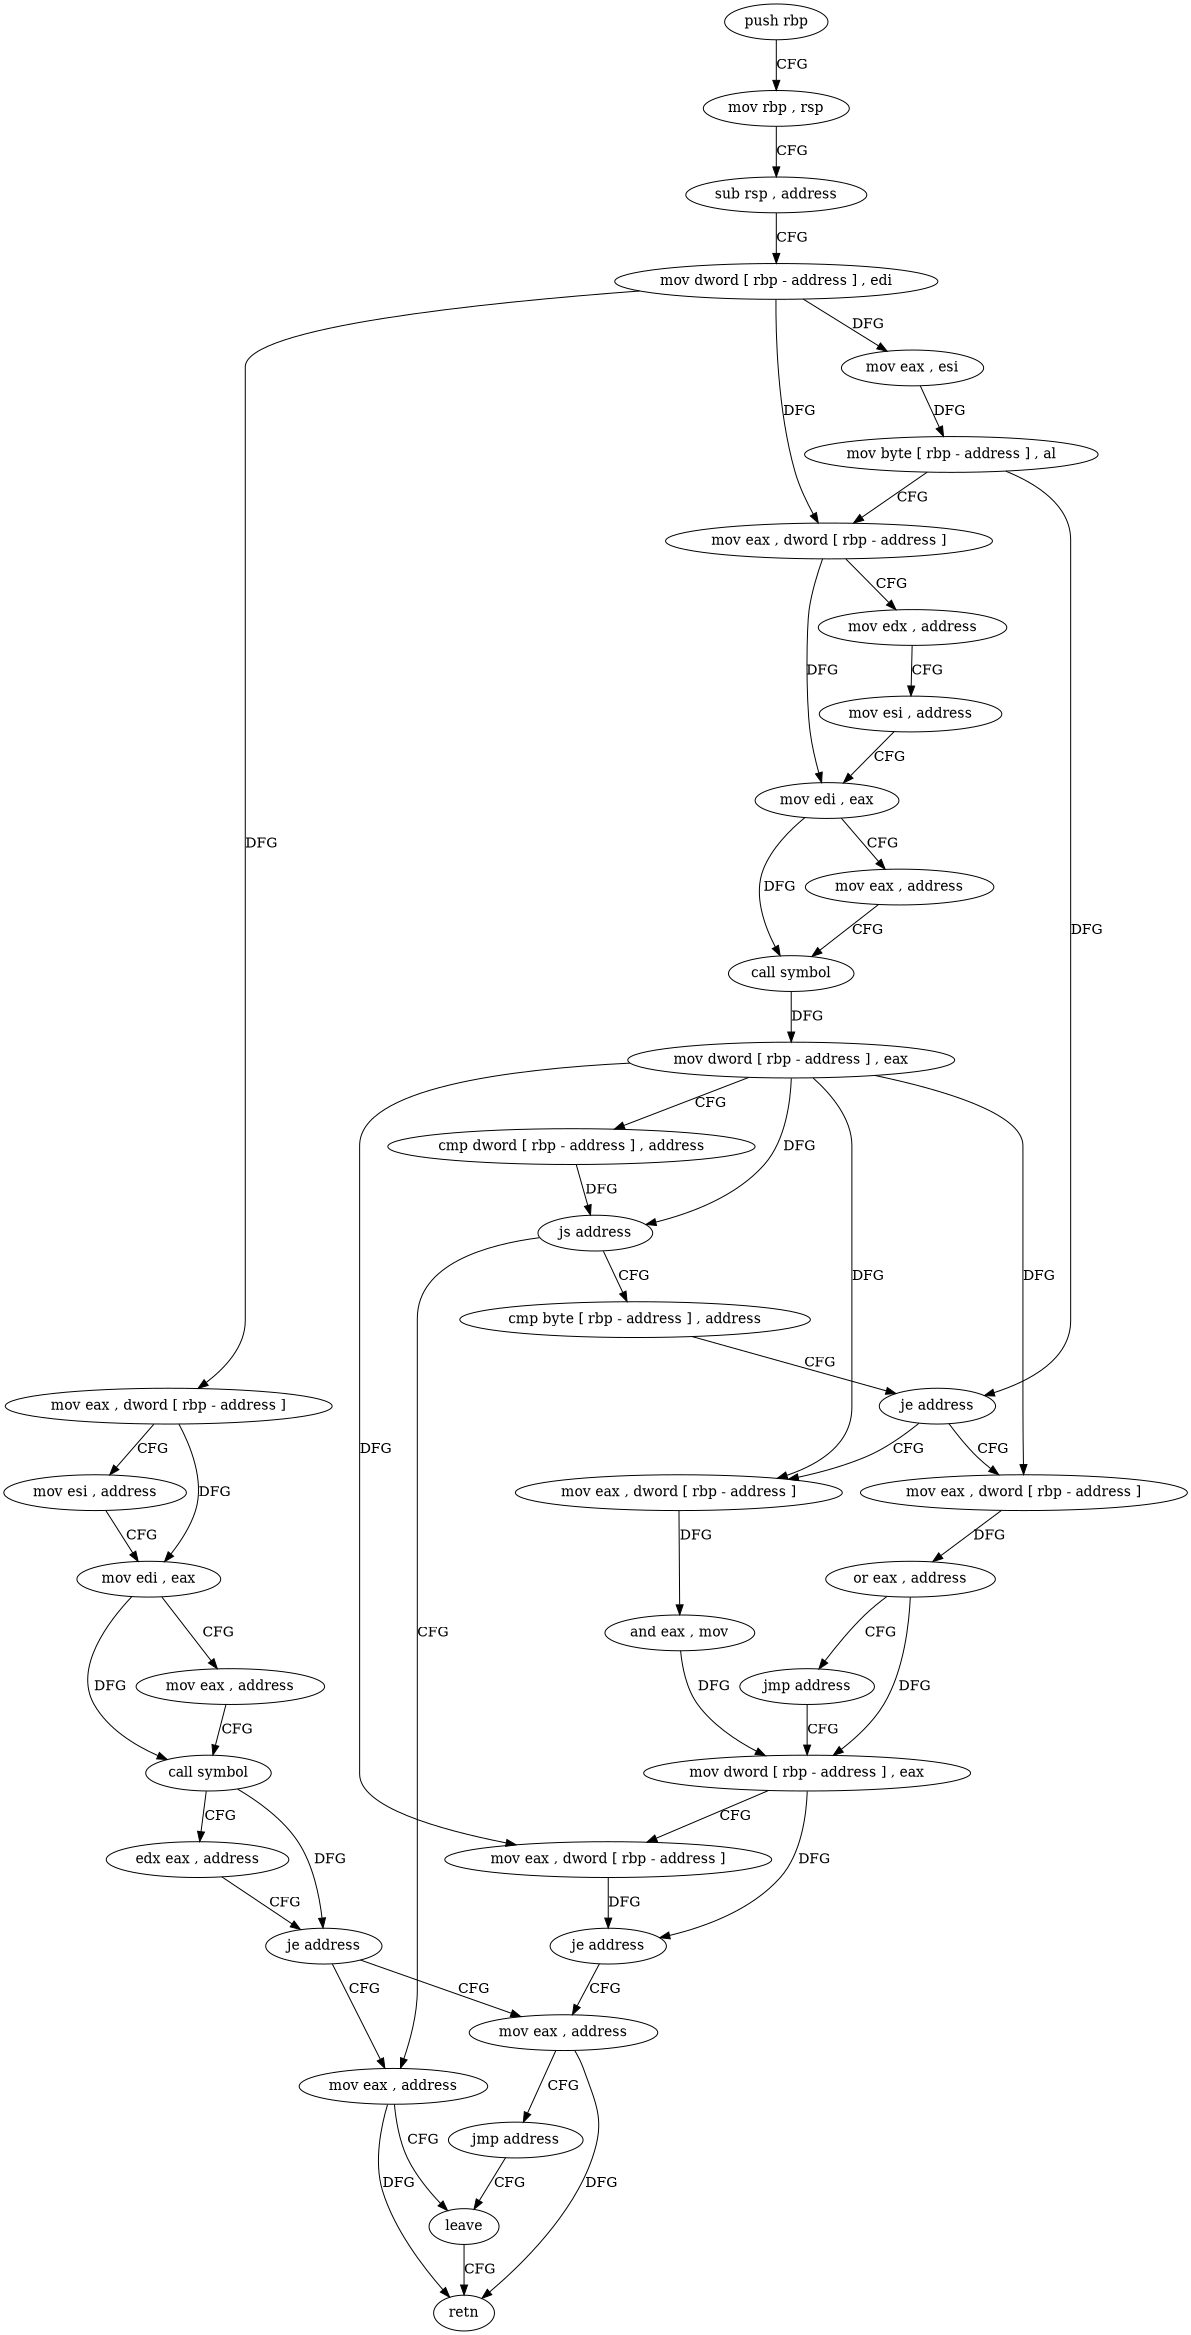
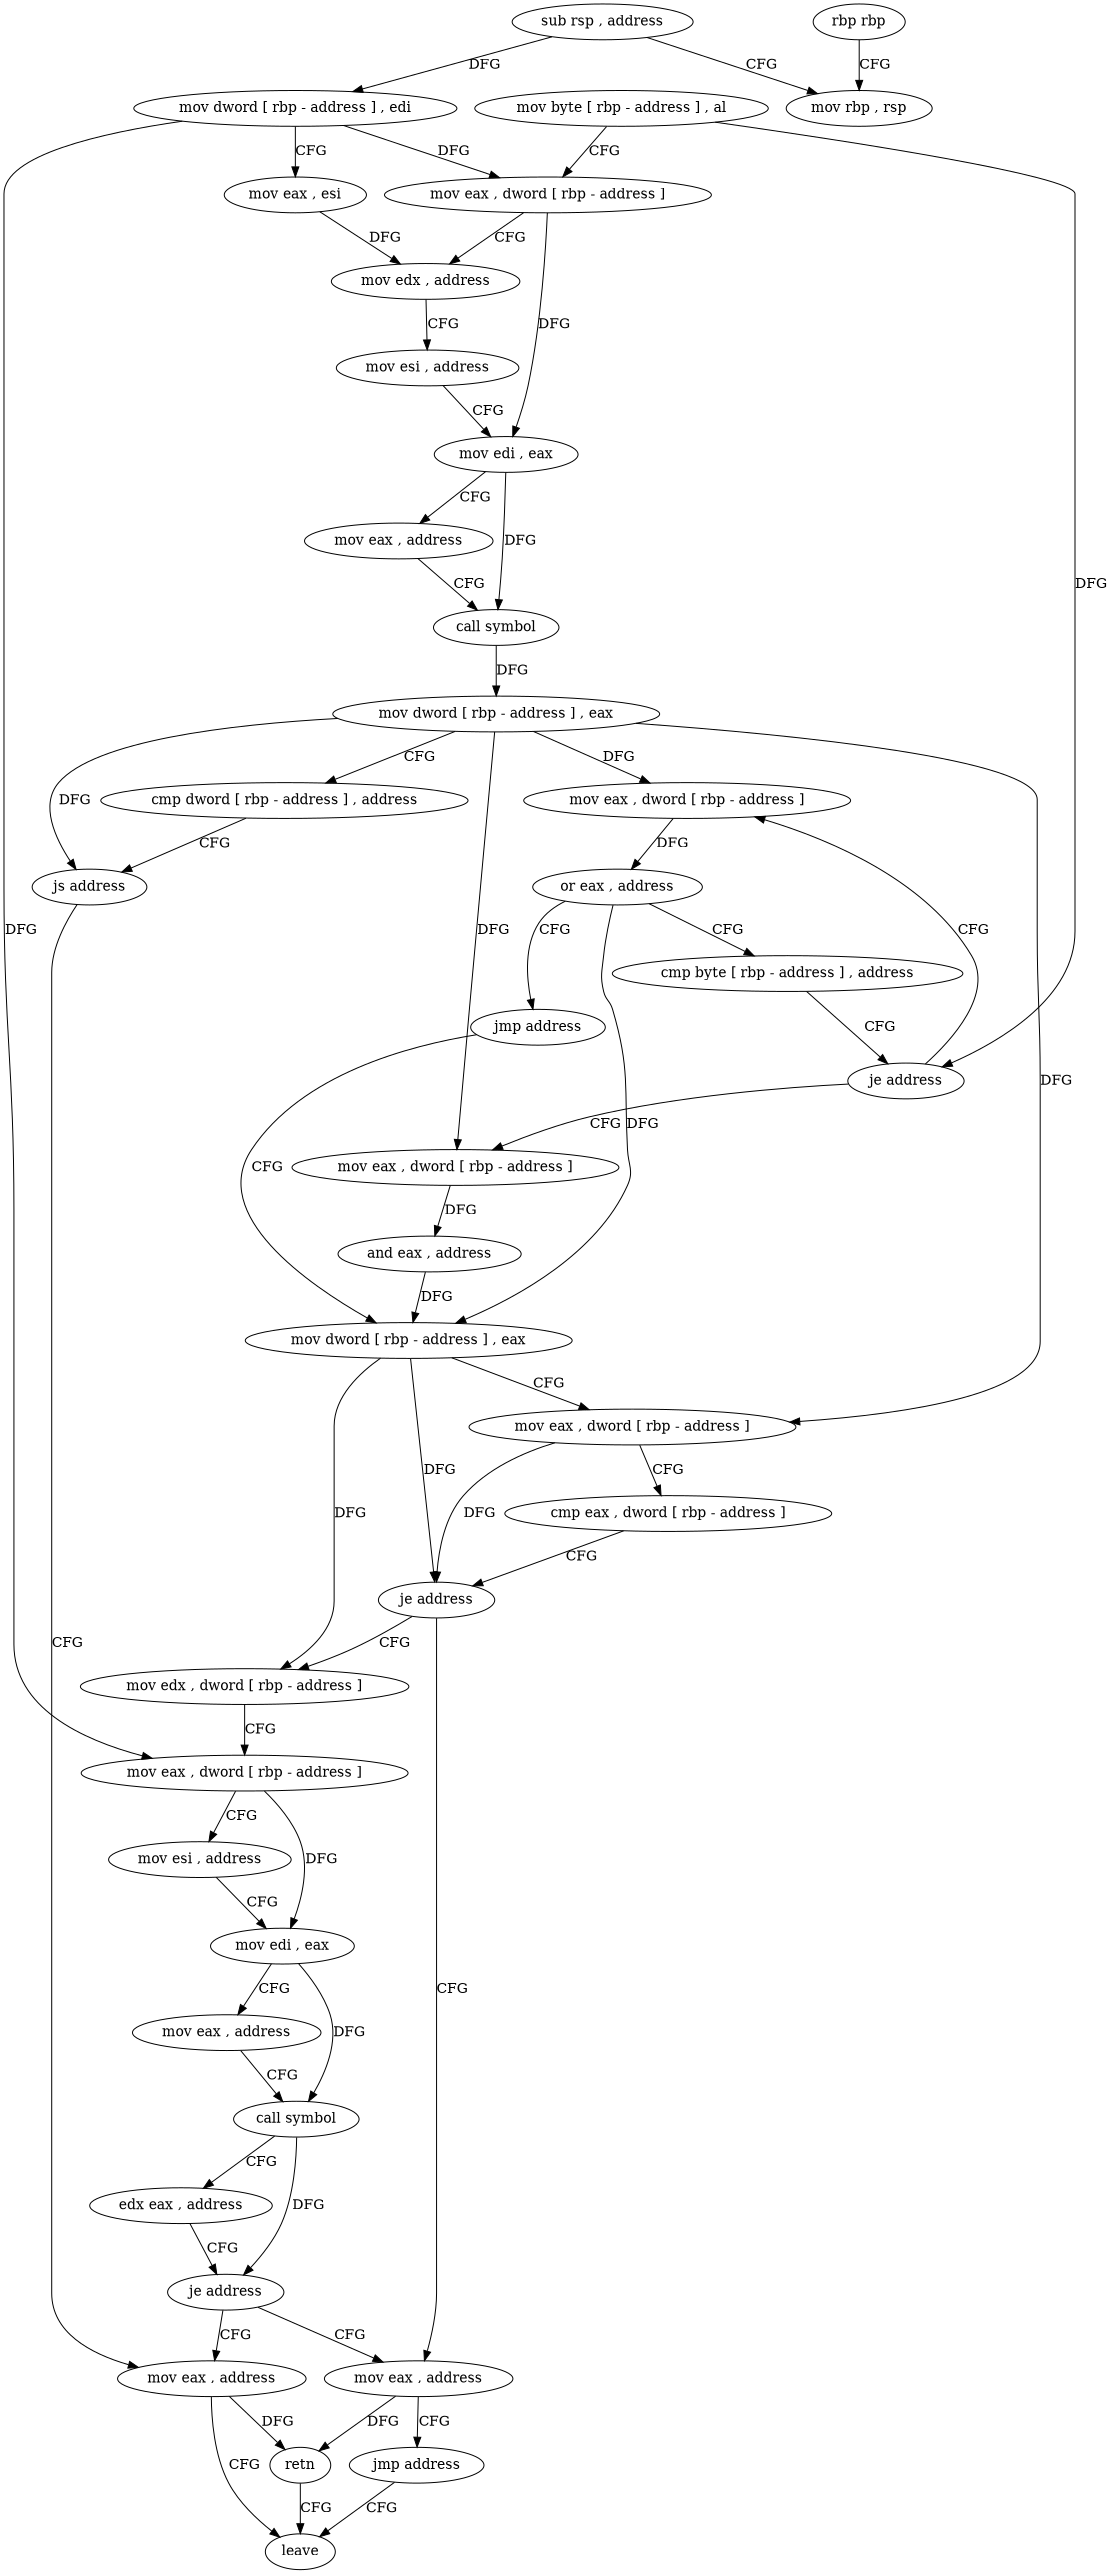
node "push rbp": label "push rbp" -> "rbp rbp"
edge "mov rbp , rsp" -> "sub rsp , address": reversed
edge "sub rsp , address" -> "mov dword [ rbp - address ] , edi": label "CFG" -> "DFG"
edge "mov dword [ rbp - address ] , edi" -> "mov eax , esi": label "DFG" -> "CFG"
edge "mov eax , esi" -> "mov byte [ rbp - address ] , al": now "mov eax , esi" -> "mov edx , address"
edge "cmp dword [ rbp - address ] , address" -> "js address": label "DFG" -> "CFG"
edge "js address" -> "cmp byte [ rbp - address ] , address": now "or eax , address" -> "cmp byte [ rbp - address ] , address"
node "cmp eax , dword [ rbp - address ]": added
node "and eax , mov": label "and eax , mov" -> "and eax , address"
node "mov edx , dword [ rbp - address ]": added
edge "leave" -> "retn": reversed
